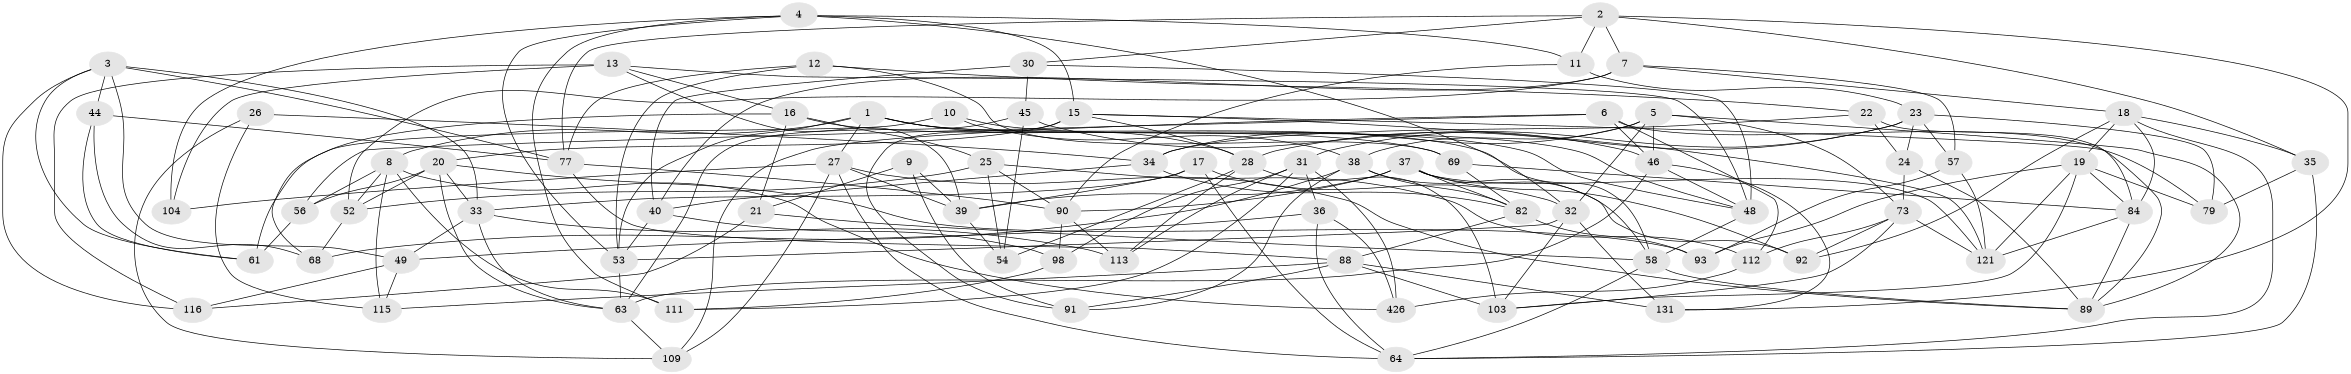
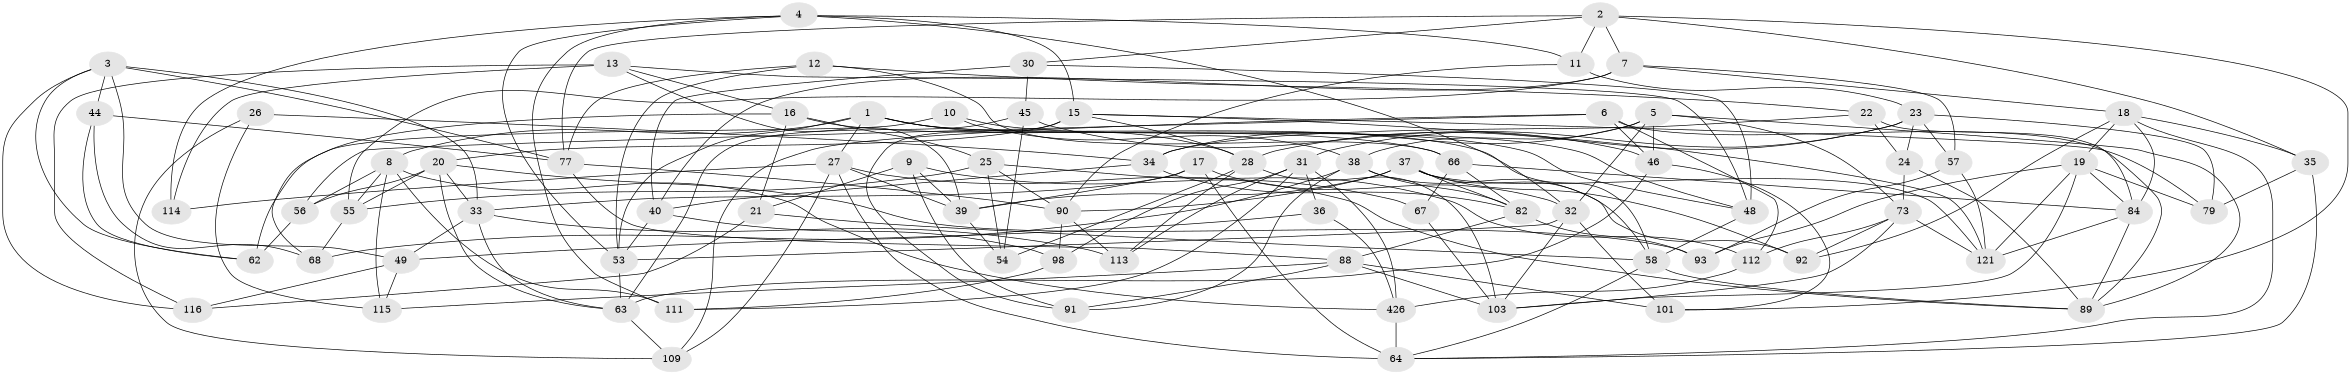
node "69": label "69" -> "66"
edge "46" -- "48": removed
node "104": label "104" -> "114"
node "52": label "52" -> "55"
node "67": added
node "61": label "61" -> "62"
edge "36" -- "64": now "426" -- "64"
node "131": label "131" -> "101"
